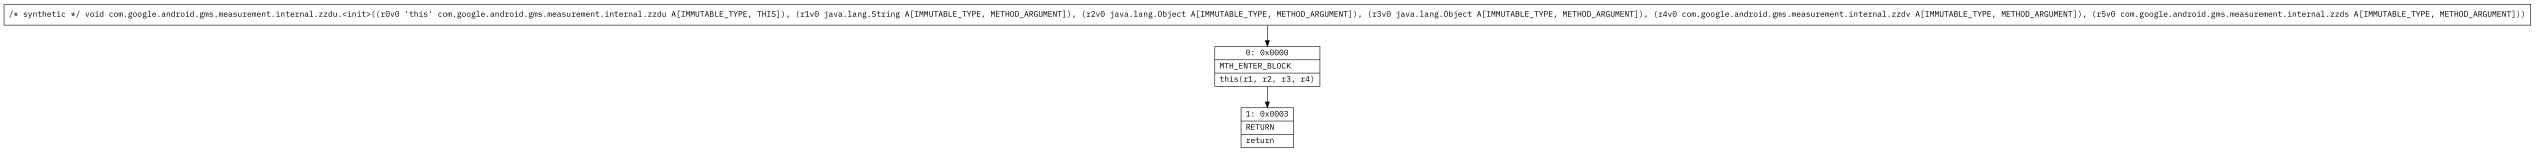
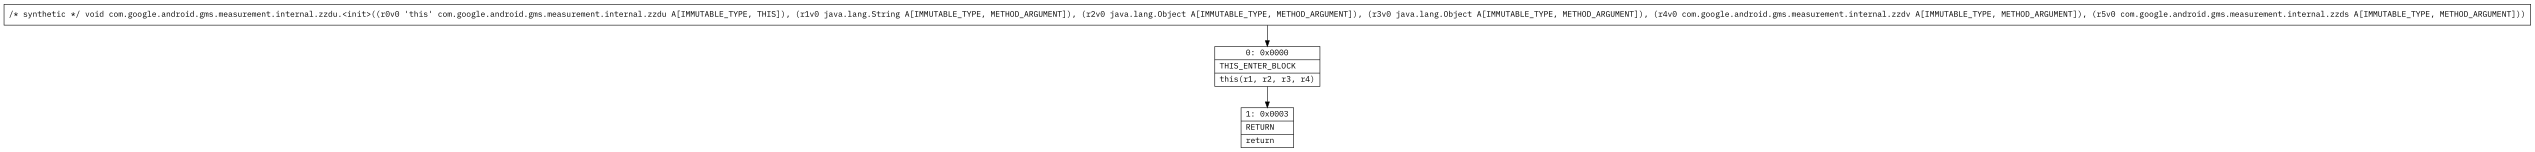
node "0: 0x0000": text "MTH_ENTER_BLOCK" -> "THIS_ENTER_BLOCK"
